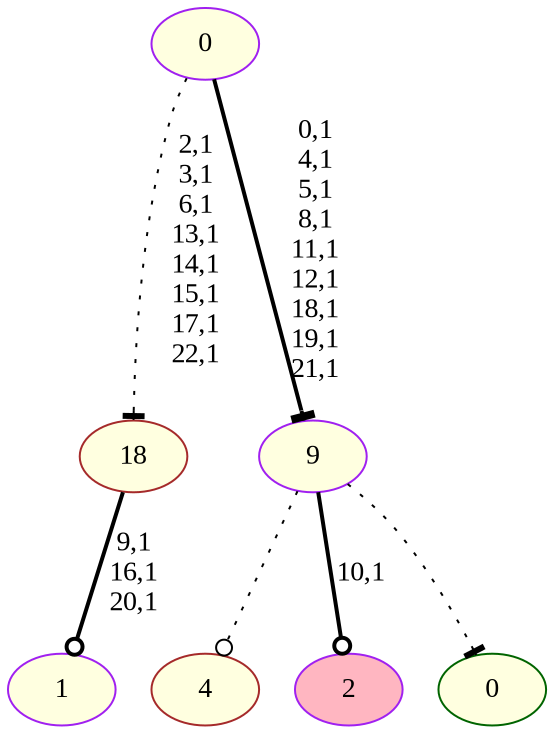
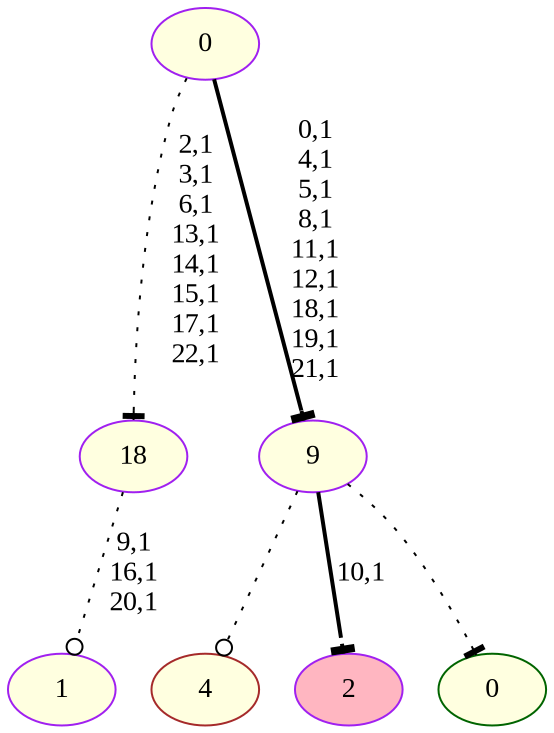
node "18": color brown -> purple
edge "9" -> "2": arrowhead odot -> tee
edge "18" -> "1": style bold -> dotted
